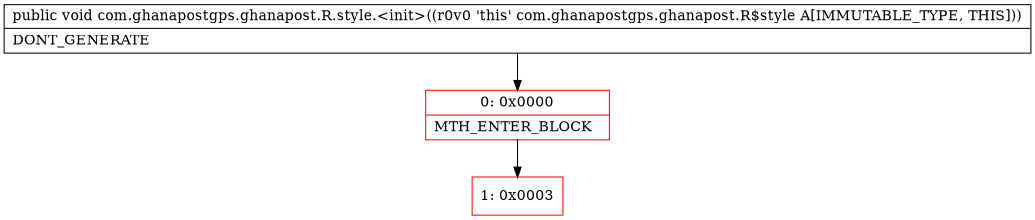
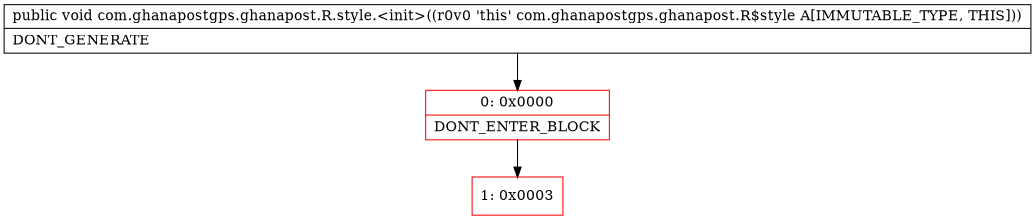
node "0: 0x0000": text "MTH_ENTER_BLOCK" -> "DONT_ENTER_BLOCK"
